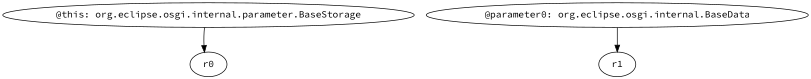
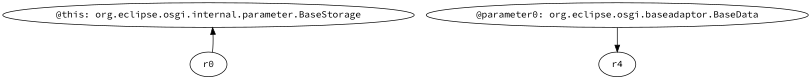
node "@parameter0: org.eclipse.osgi.internal.BaseData": label "@parameter0: org.eclipse.osgi.internal.BaseData" -> "@parameter0: org.eclipse.osgi.baseadaptor.BaseData"
edge "@this: org.eclipse.osgi.internal.parameter.BaseStorage" -> "r0": reversed
node "r1": label "r1" -> "r4"
